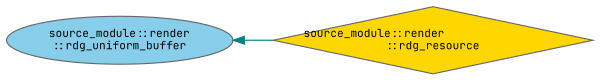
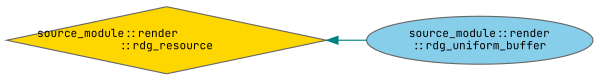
edge "source_module::render ::rdg_resource" -> "source_module::render ::rdg_uniform_buffer": reversed
